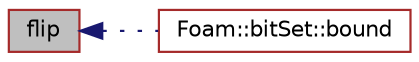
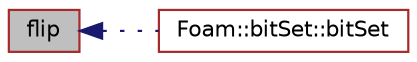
node "Foam::bitSet::bound": label "Foam::bitSet::bound" -> "Foam::bitSet::bitSet"
